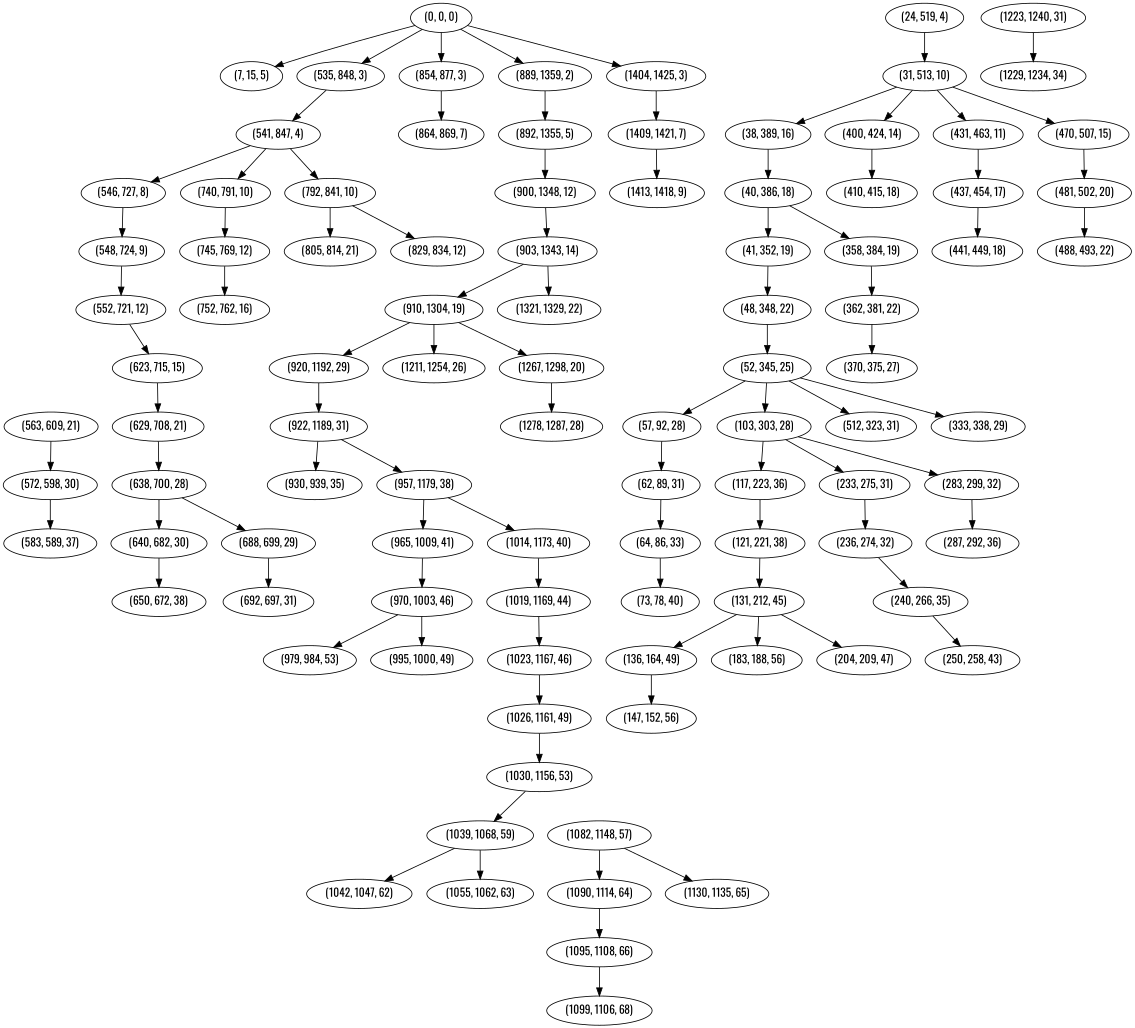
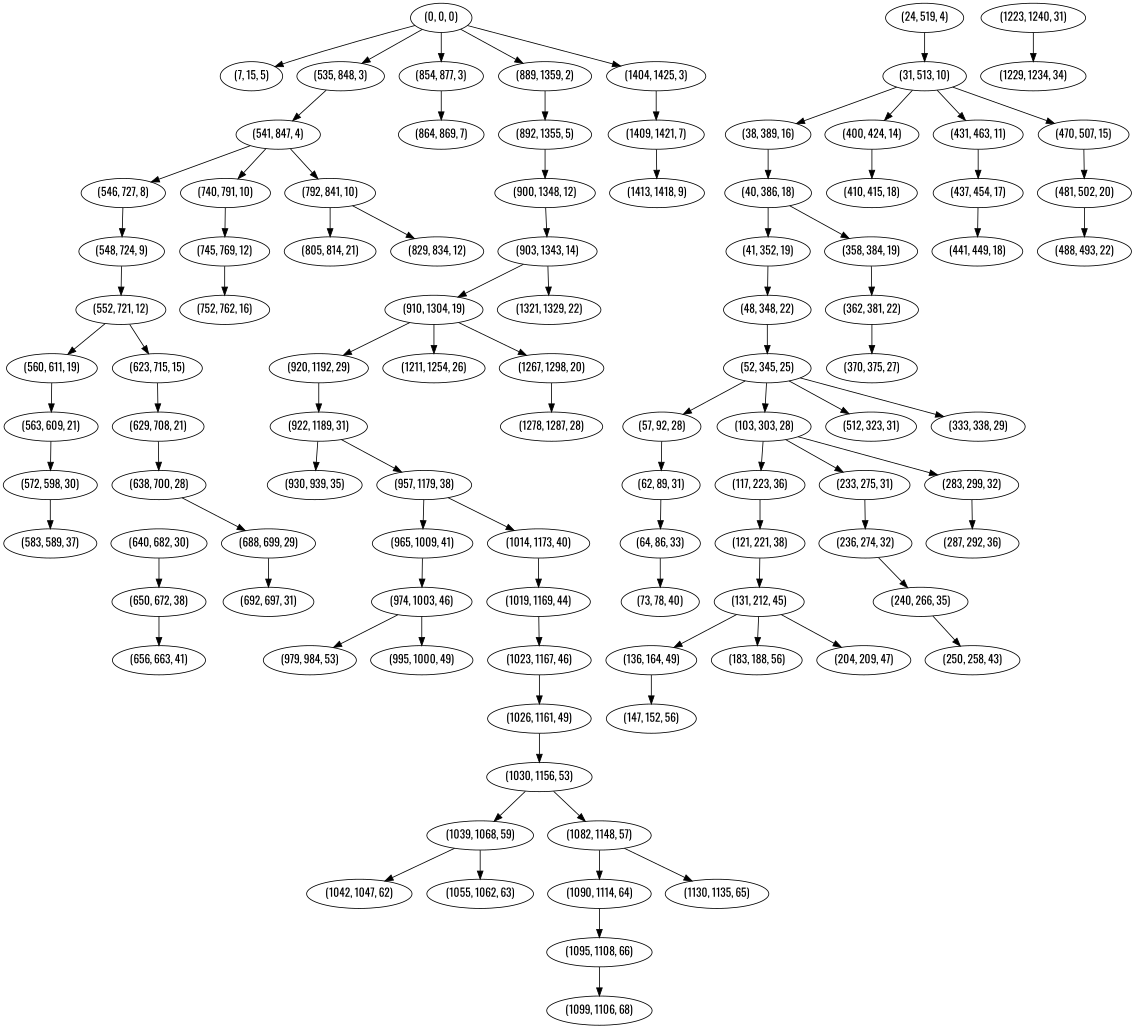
node "(560, 611, 19)": added
edge "(638, 700, 28)" -> "(640, 682, 30)": removed
node "(970, 1003, 46)": label "(970, 1003, 46)" -> "(974, 1003, 46)"
node "(656, 663, 41)": added
edge "(1030, 1156, 53)" -> "(1082, 1148, 57)": added
